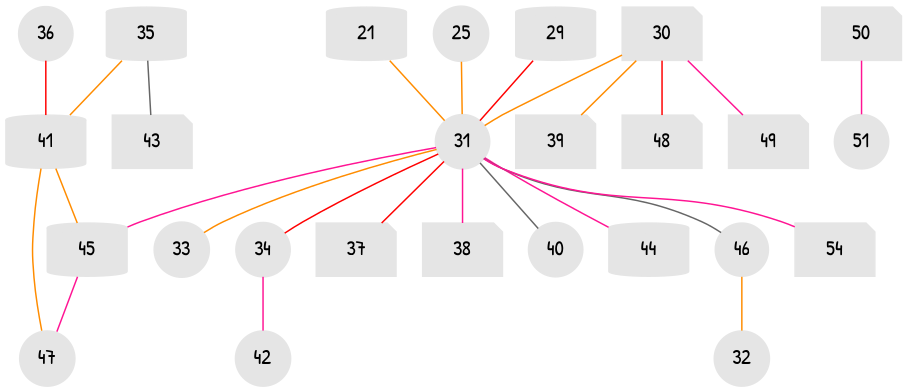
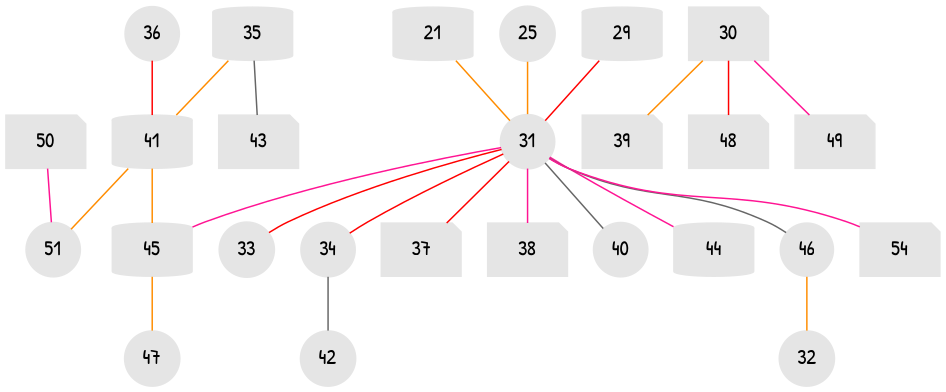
edge "30" -- "31": removed
edge "31" -- "33": color darkorange -> red
edge "41" -- "47": now "41" -- "51"
edge "45" -- "47": color deeppink -> darkorange
edge "34" -- "42": color deeppink -> gray40
